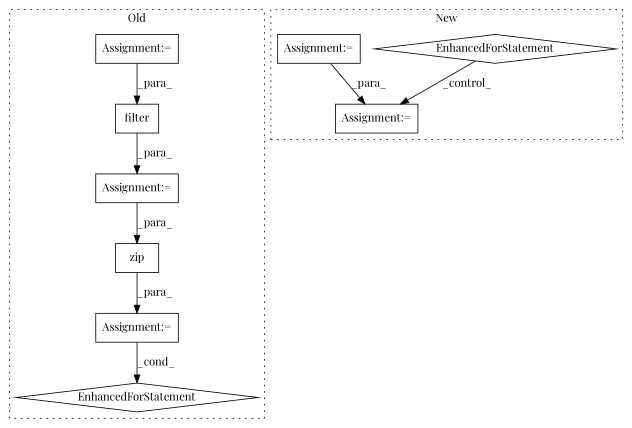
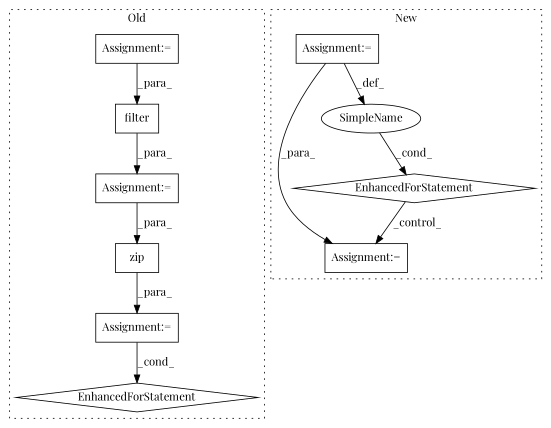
node "SimpleName": added
